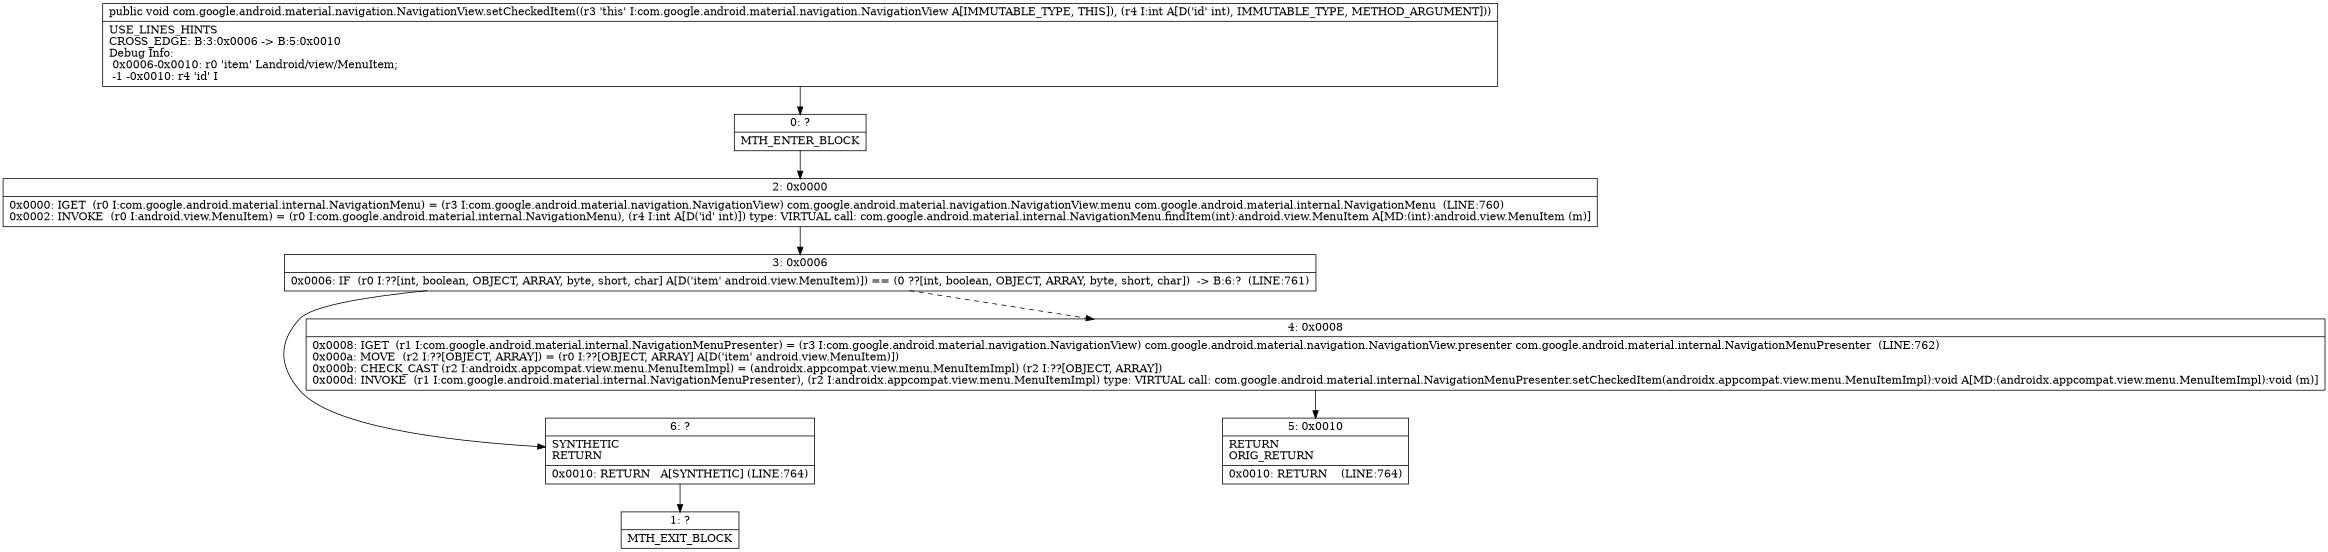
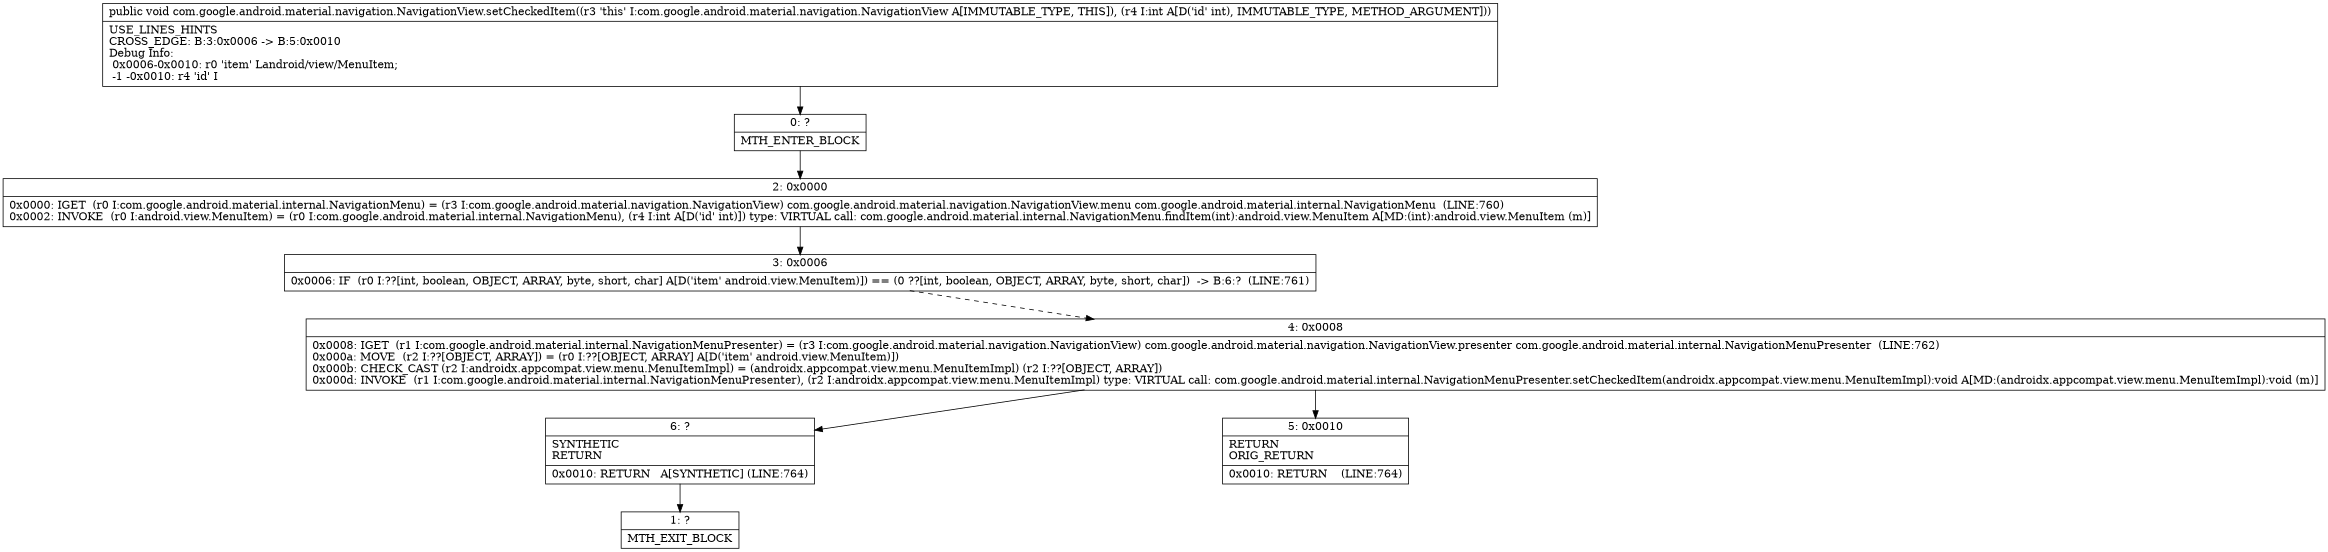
edge "3: 0x0006" -> "6: ?": now "4: 0x0008" -> "6: ?"
